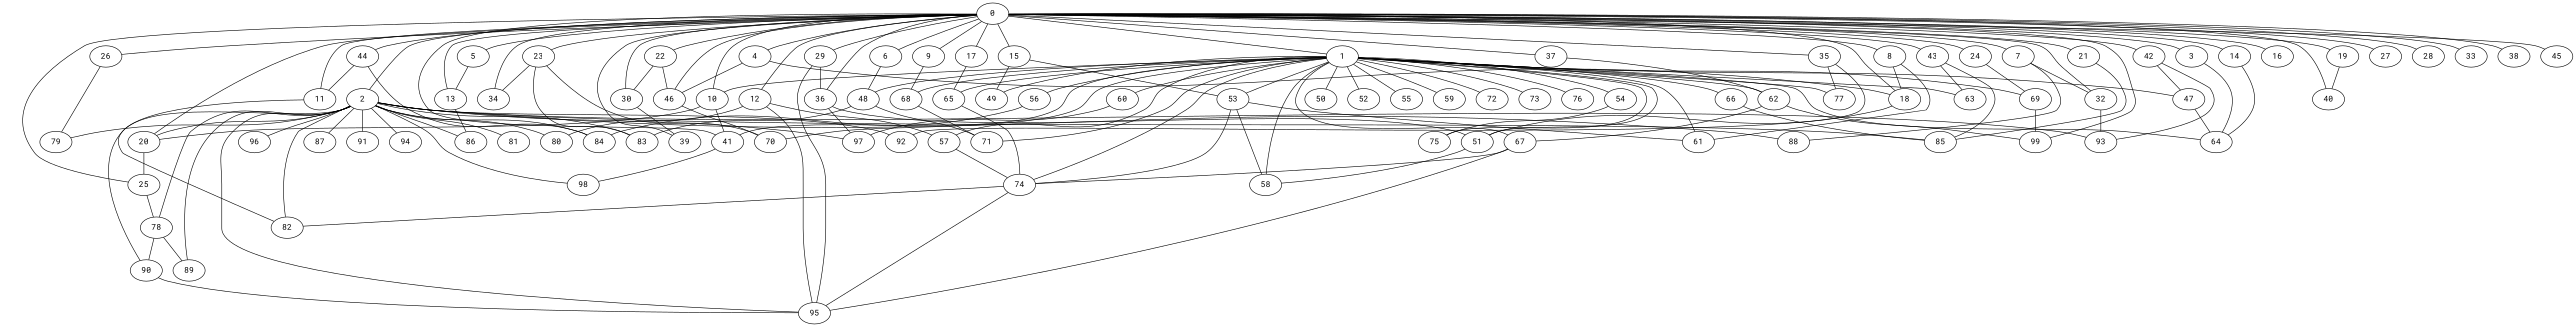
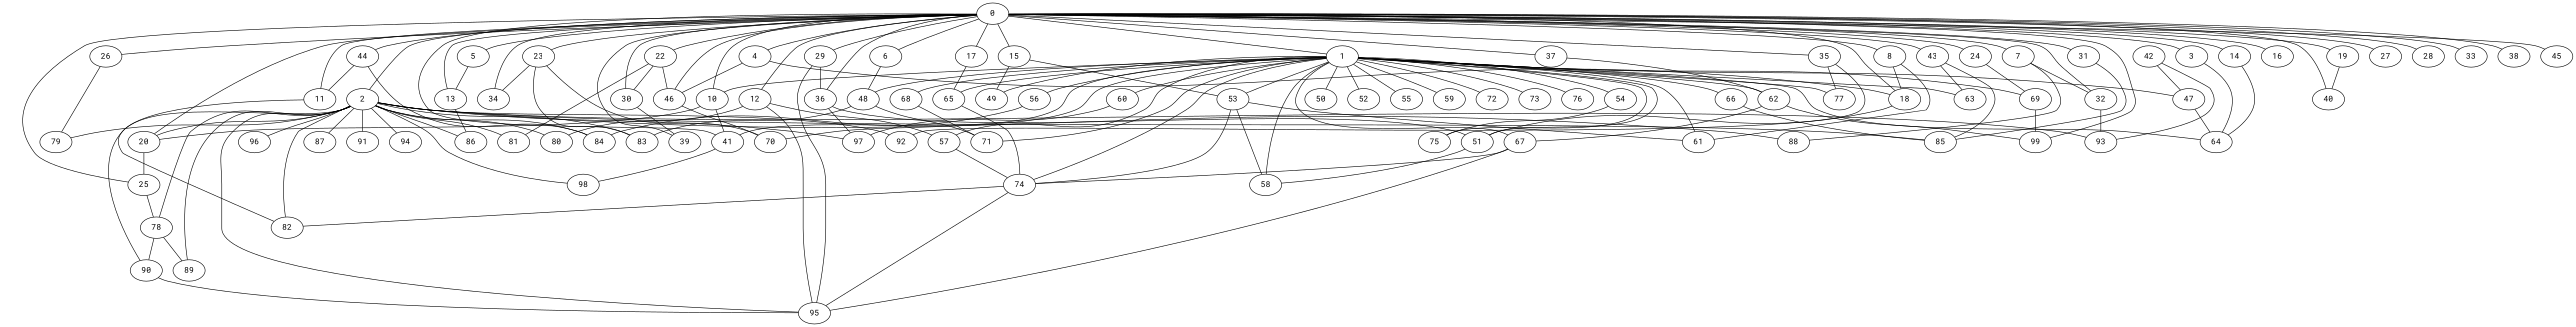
edge "0" -- "42": removed
node "9": removed
node "21": label "21" -> "31"
edge "22" -- "81": added
